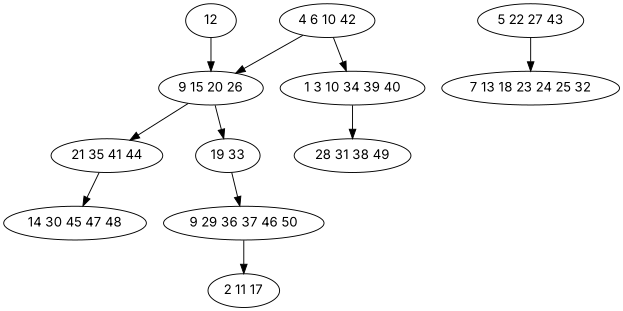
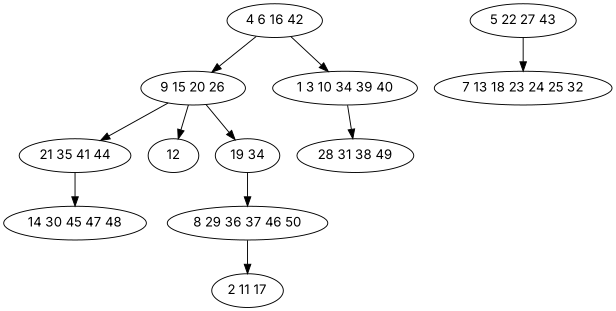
node "4 6 10 42": label "4 6 10 42" -> "4 6 16 42"
edge "12" -> "9 15 20 26": reversed
node "19 33": label "19 33" -> "19 34"
node "9 29 36 37 46 50": label "9 29 36 37 46 50" -> "8 29 36 37 46 50"
